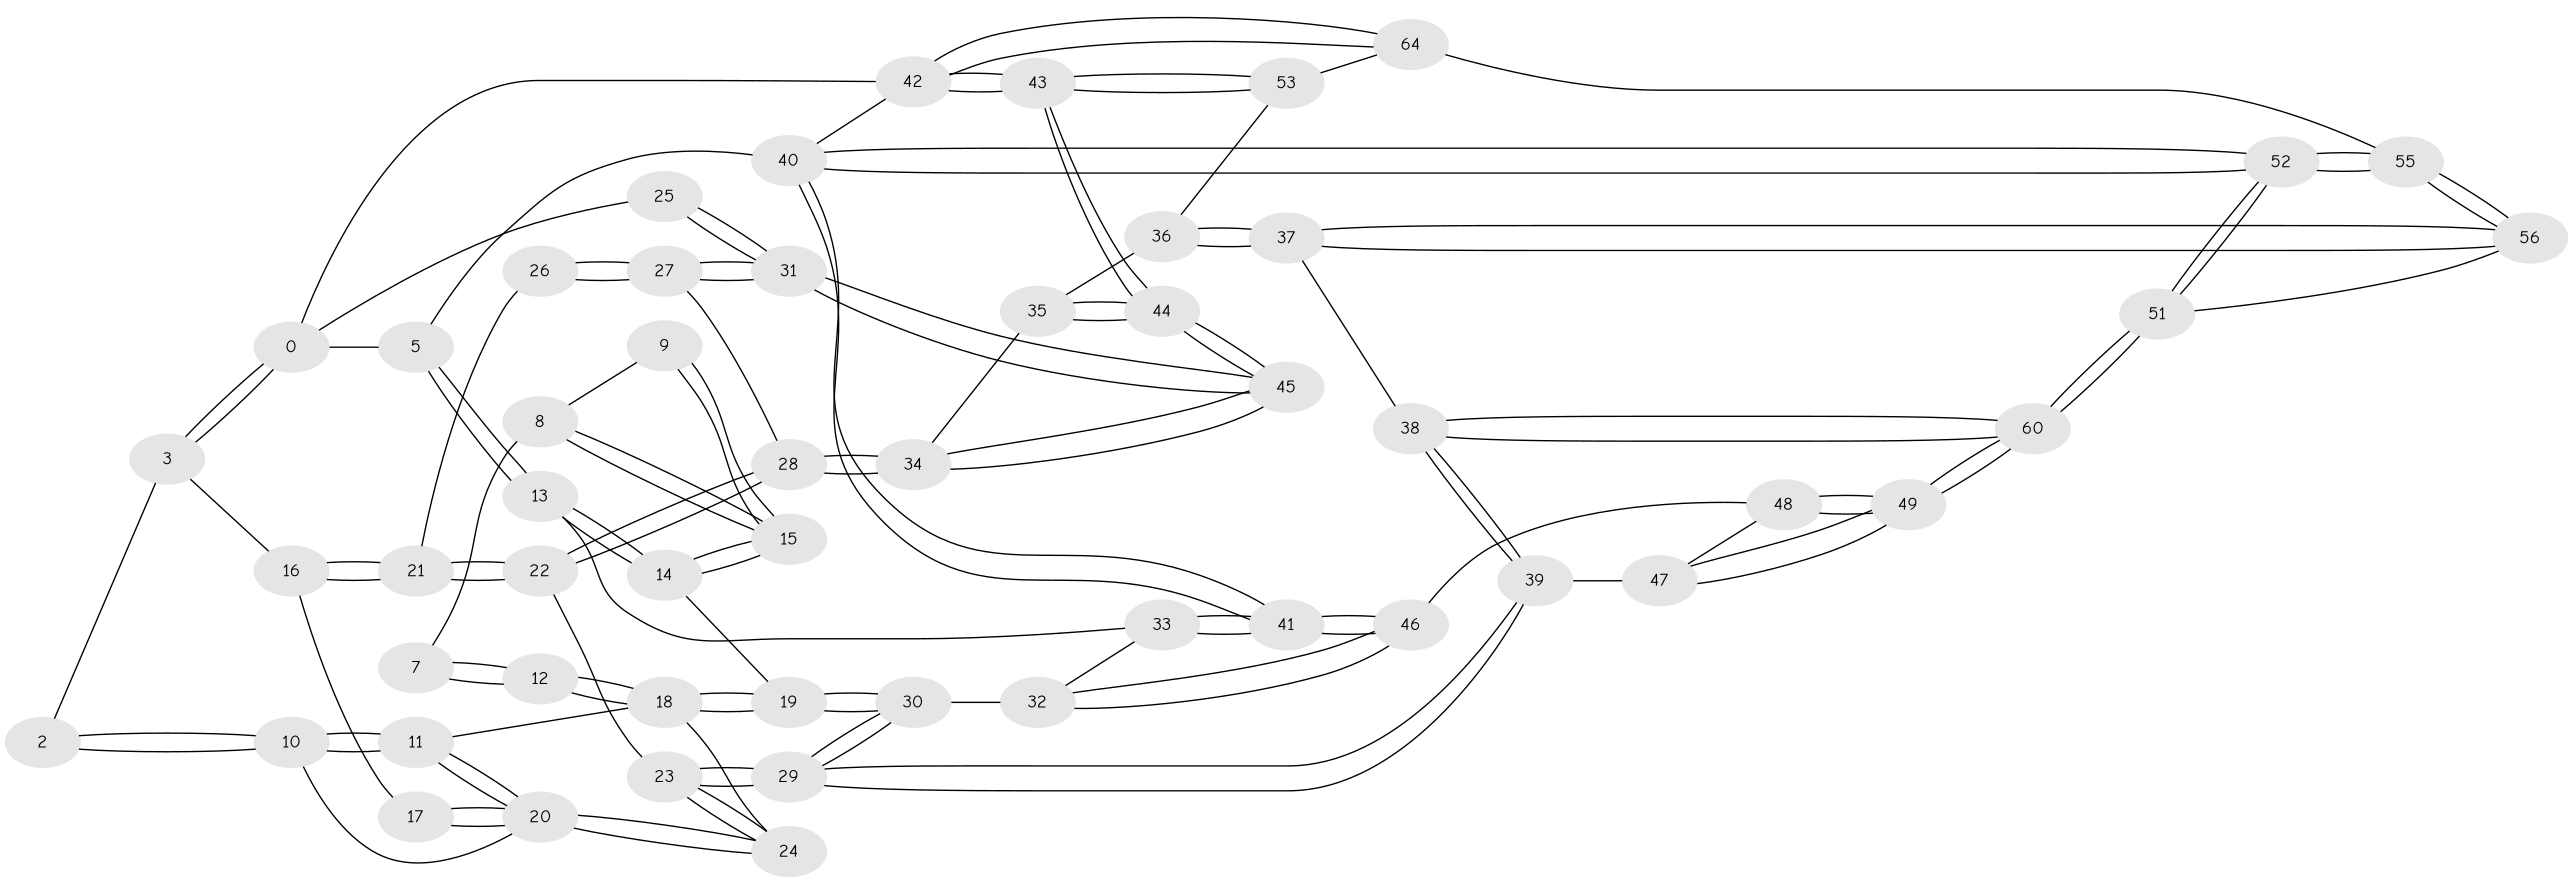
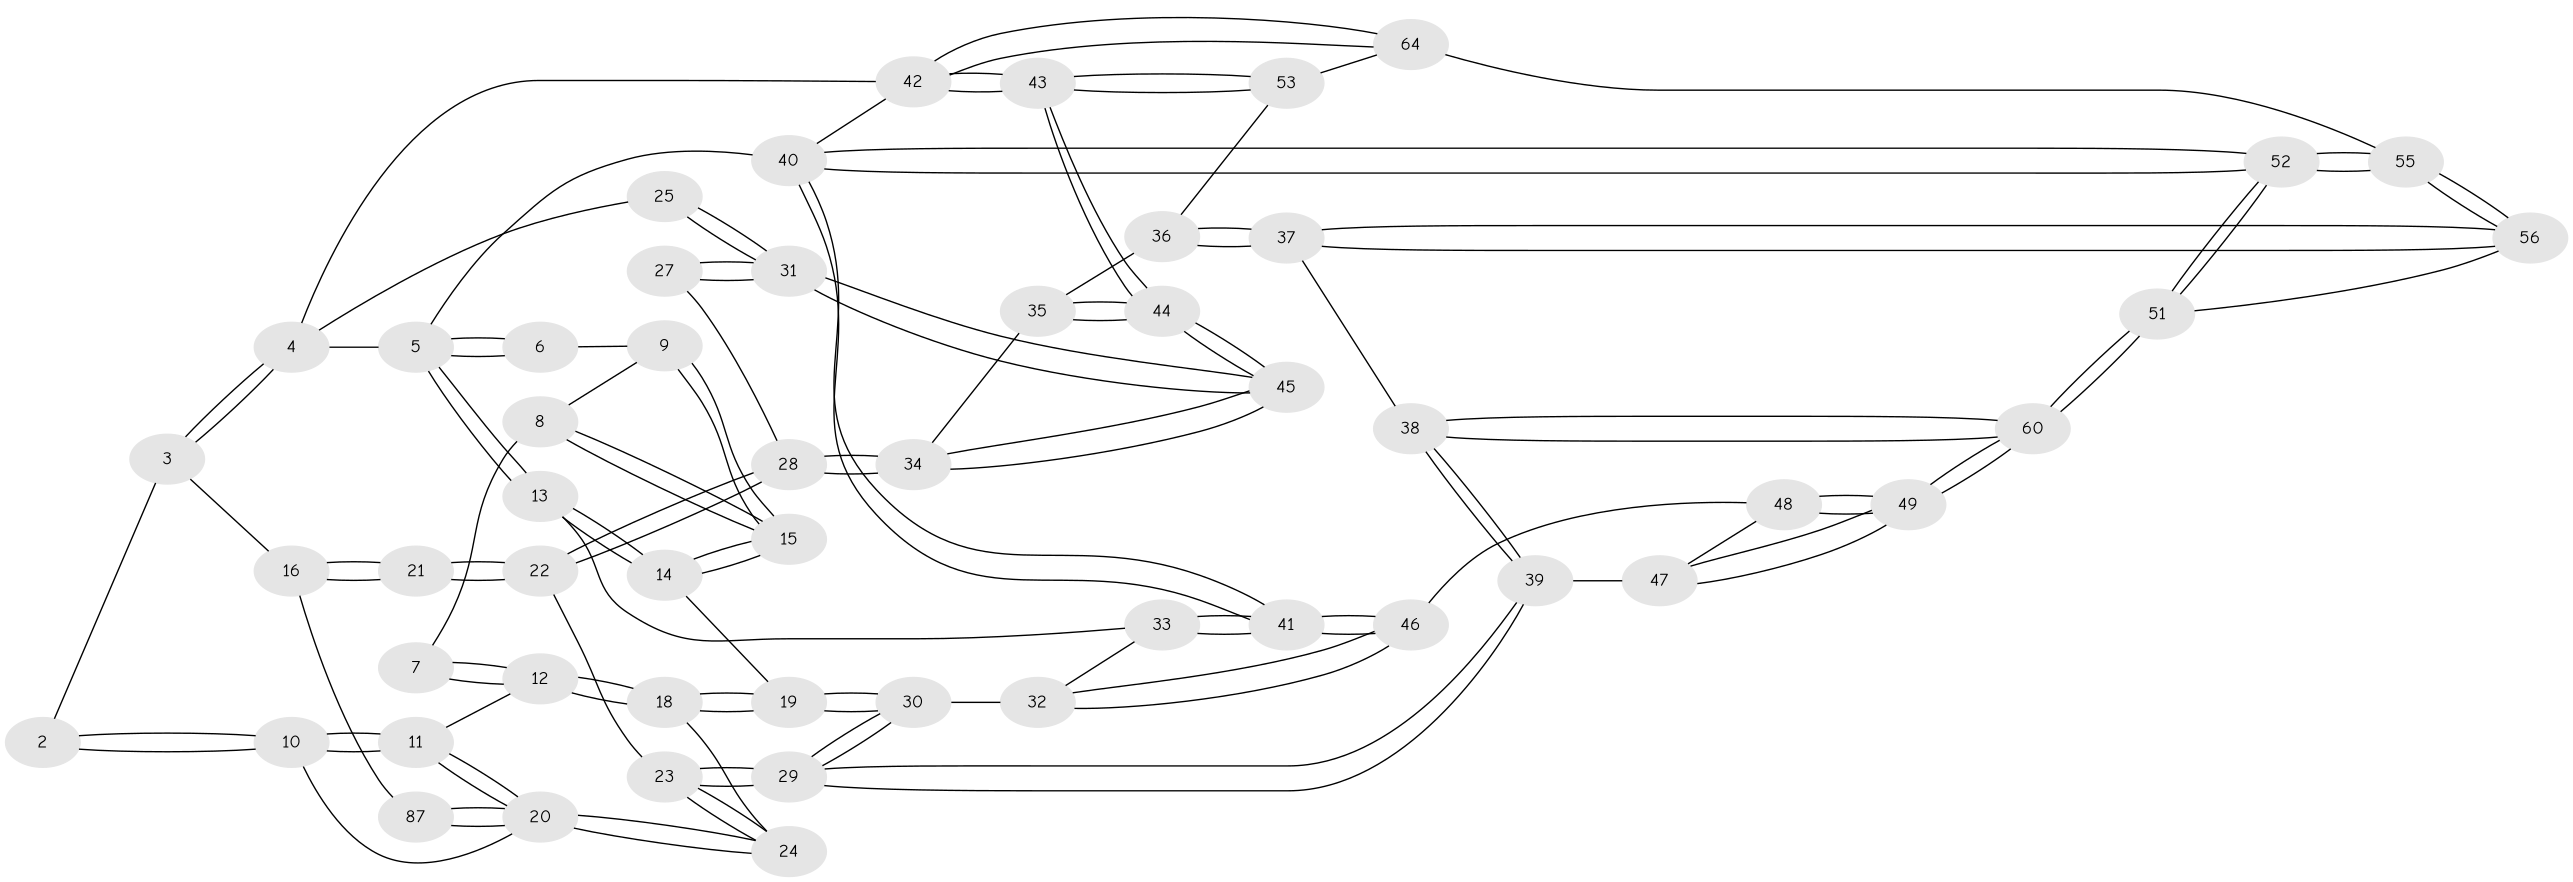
node "26": removed
node "0": label "0" -> "4"
node "6": added
edge "18" -- "11": now "12" -- "11"
node "17": label "17" -> "87"
